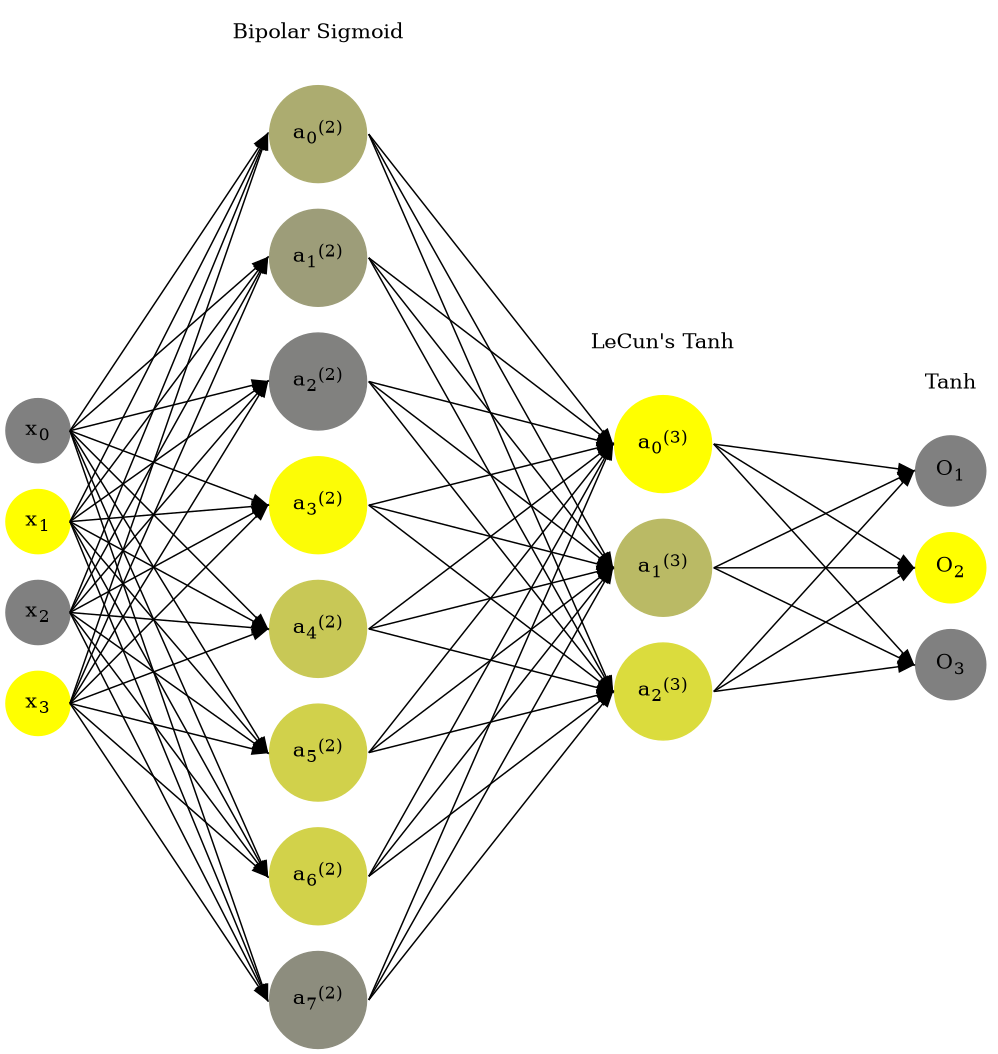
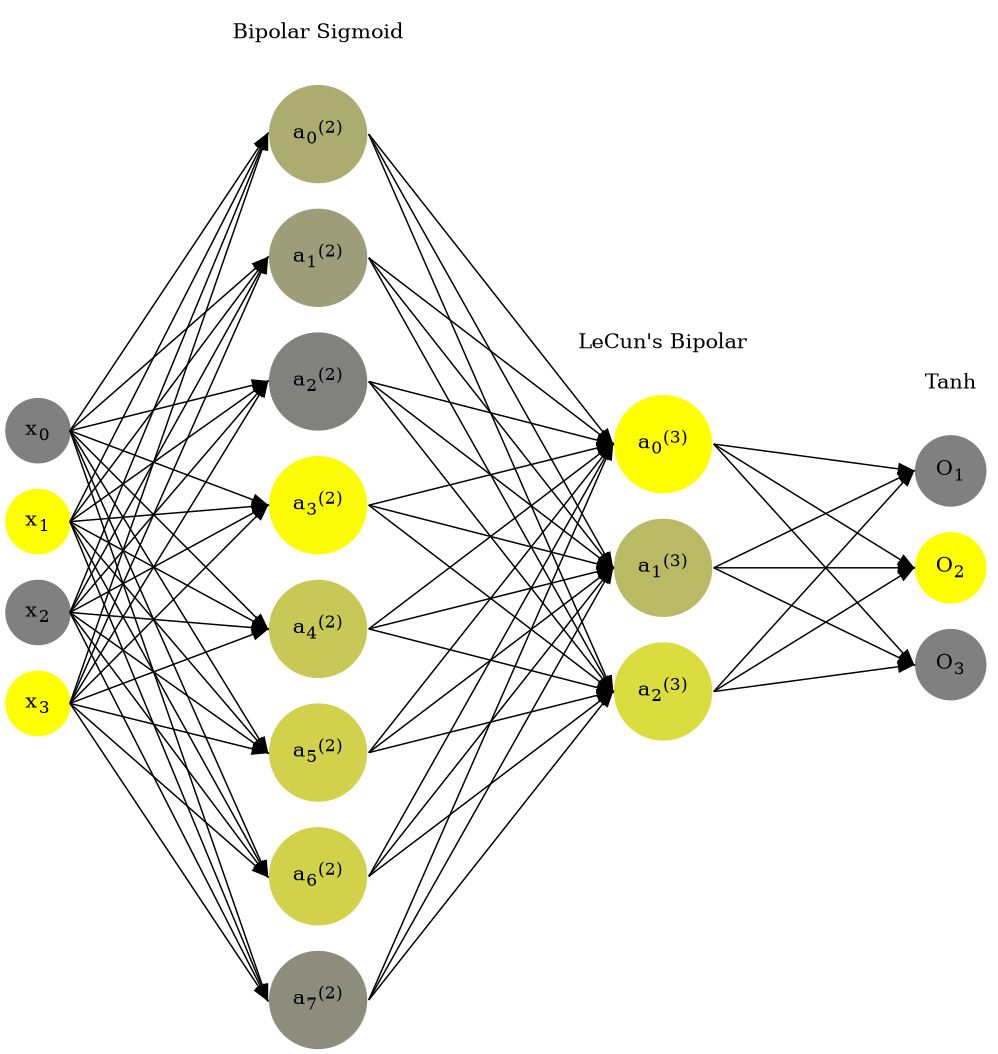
node "LeCun's Tanh": label "LeCun's Tanh" -> "LeCun's Bipolar"
